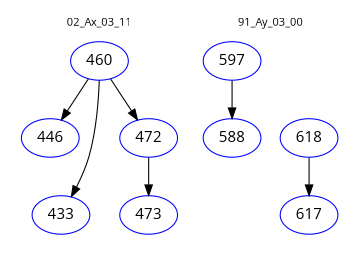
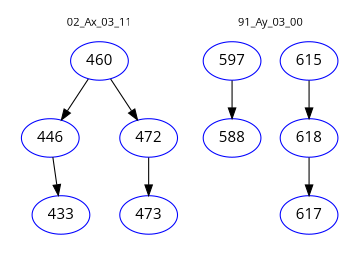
node "615": added
edge "460" -> "433": now "446" -> "433"
